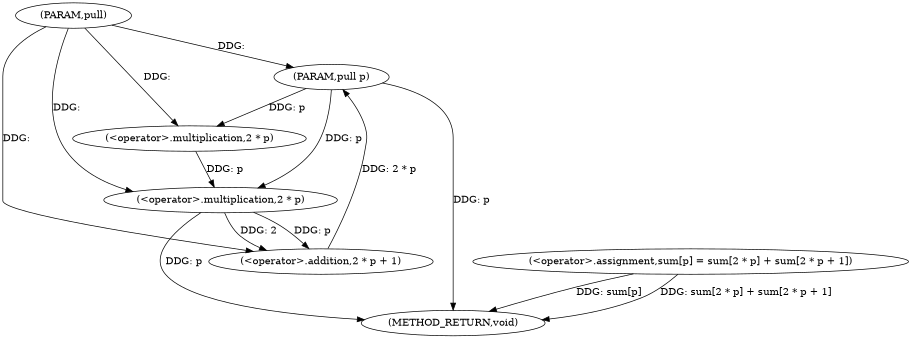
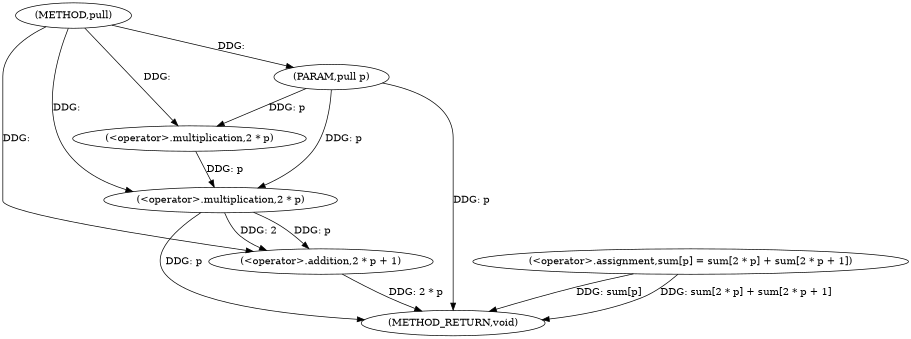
node "(PARAM,pull)": label "(PARAM,pull)" -> "(METHOD,pull)"
edge "(<operator>.addition,2 * p + 1)" -> "(PARAM,pull p)": now "(<operator>.addition,2 * p + 1)" -> "(METHOD_RETURN,void)"
